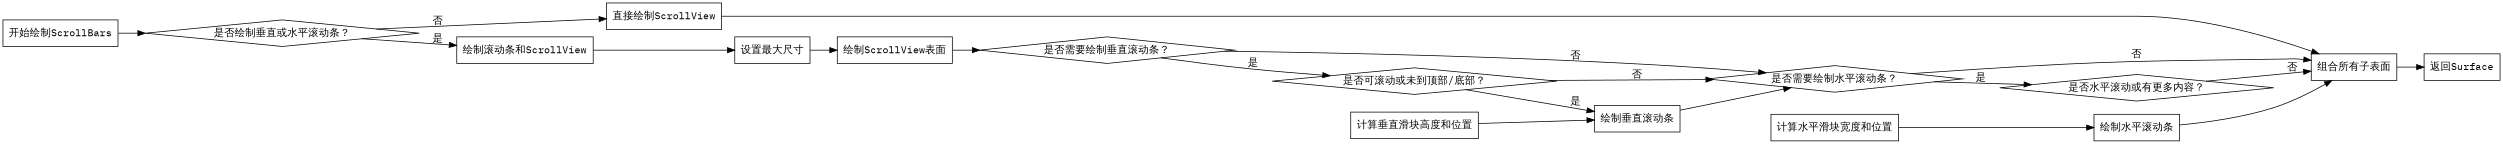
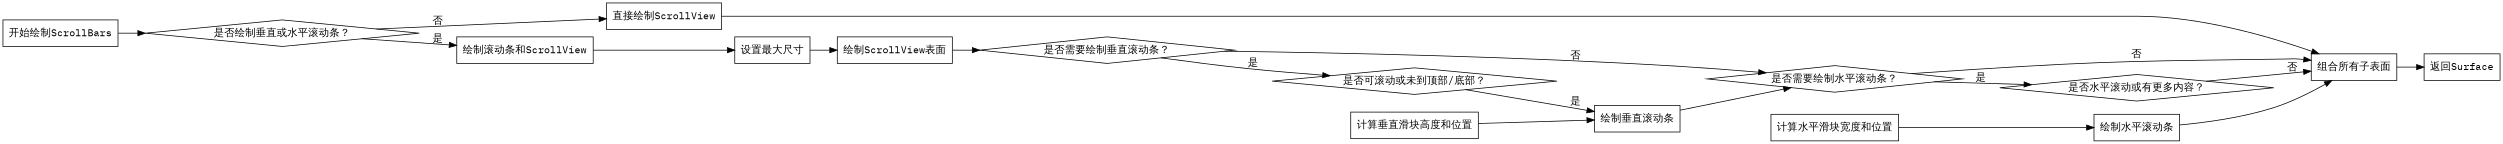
edge "是否可滚动或未到顶部/底部？" -> "是否需要绘制水平滚动条？": removed, label "否"
